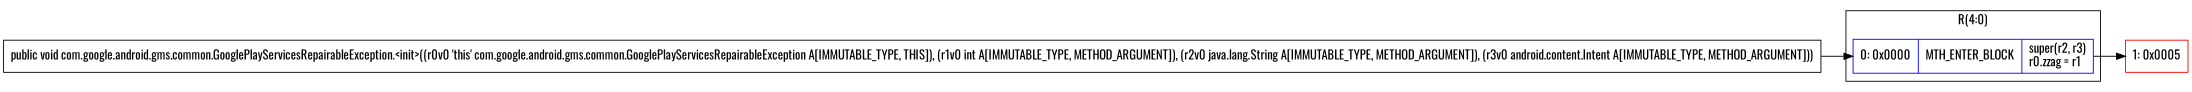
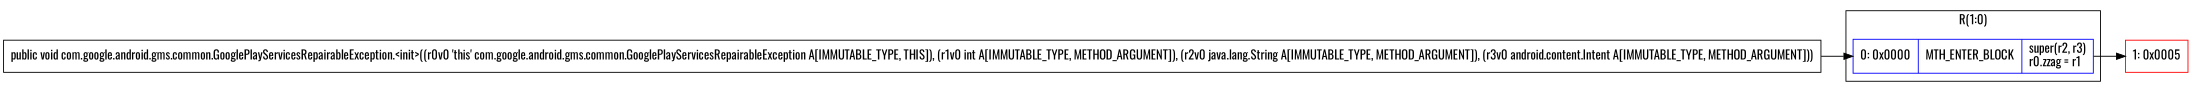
cluster "R(4:0)": label "R(4:0)" -> "R(1:0)"
